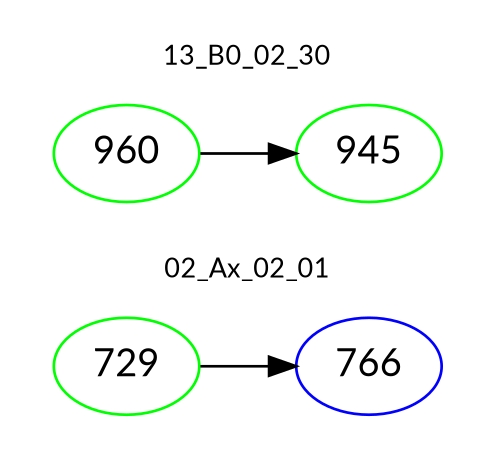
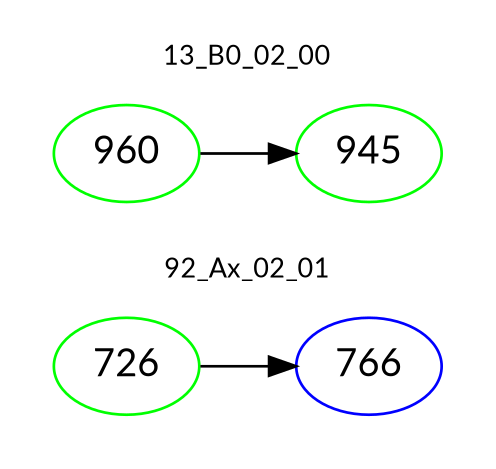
cluster "13_B0_02_30": label "13_B0_02_30" -> "13_B0_02_00"
cluster "02_Ax_02_01": label "02_Ax_02_01" -> "92_Ax_02_01"
node "729": label "729" -> "726"
